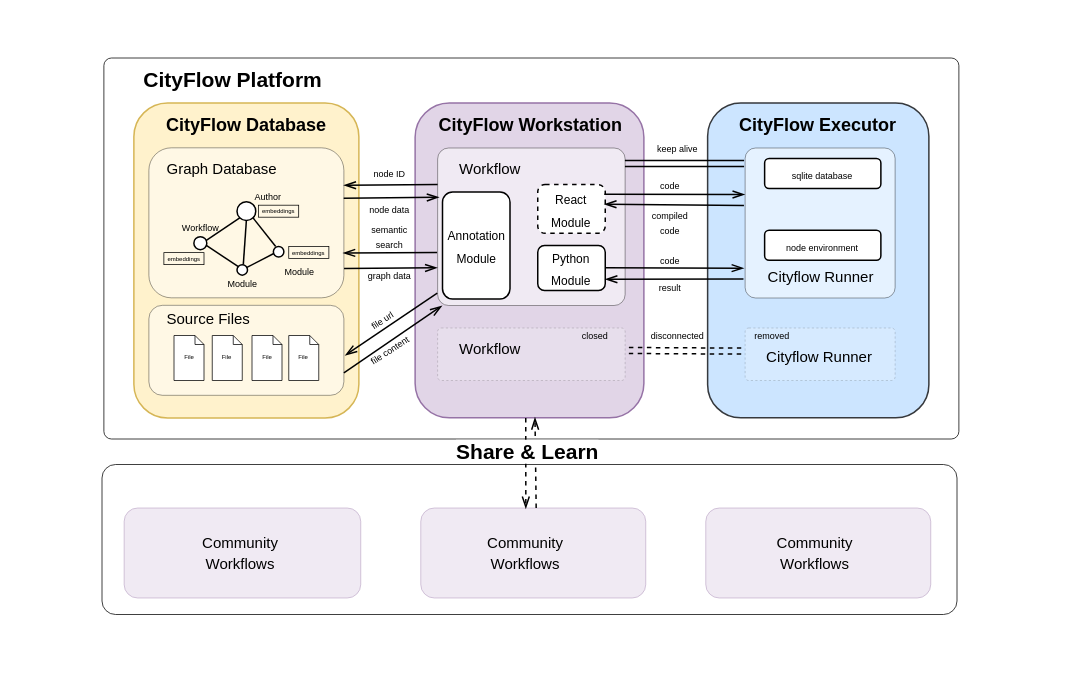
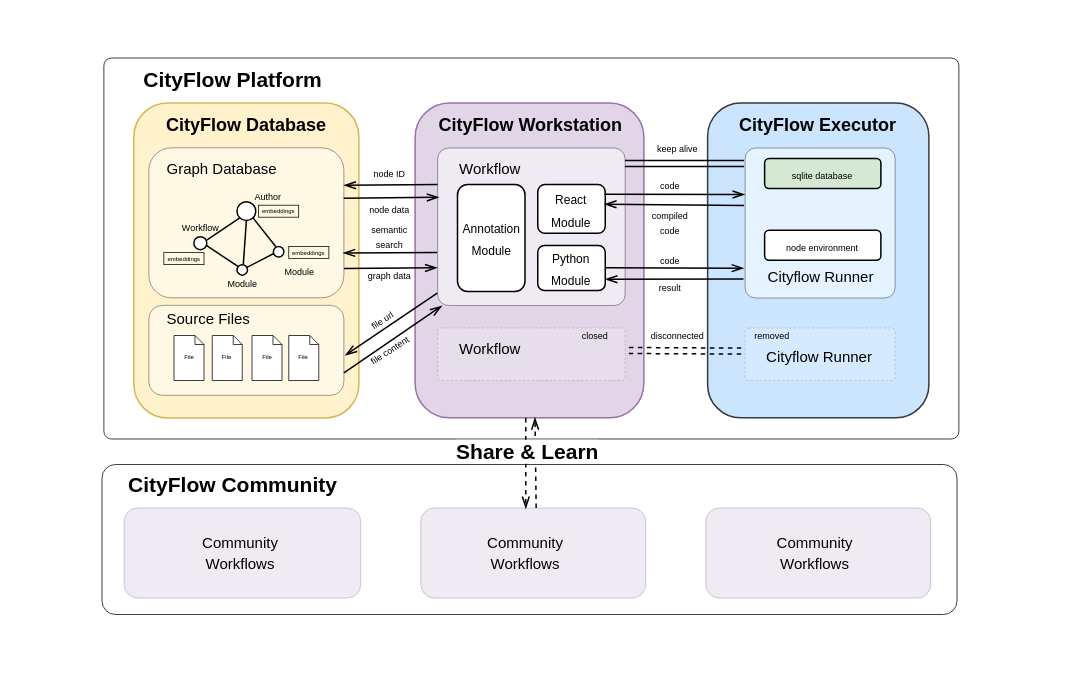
node "sqlite database": fillcolor #ffffff -> #d5e8d4
node "React Module": style dashed -> solid
node "Annotation Module": moved (476, 245) -> (491, 238)
node "CityFlow Community": added
